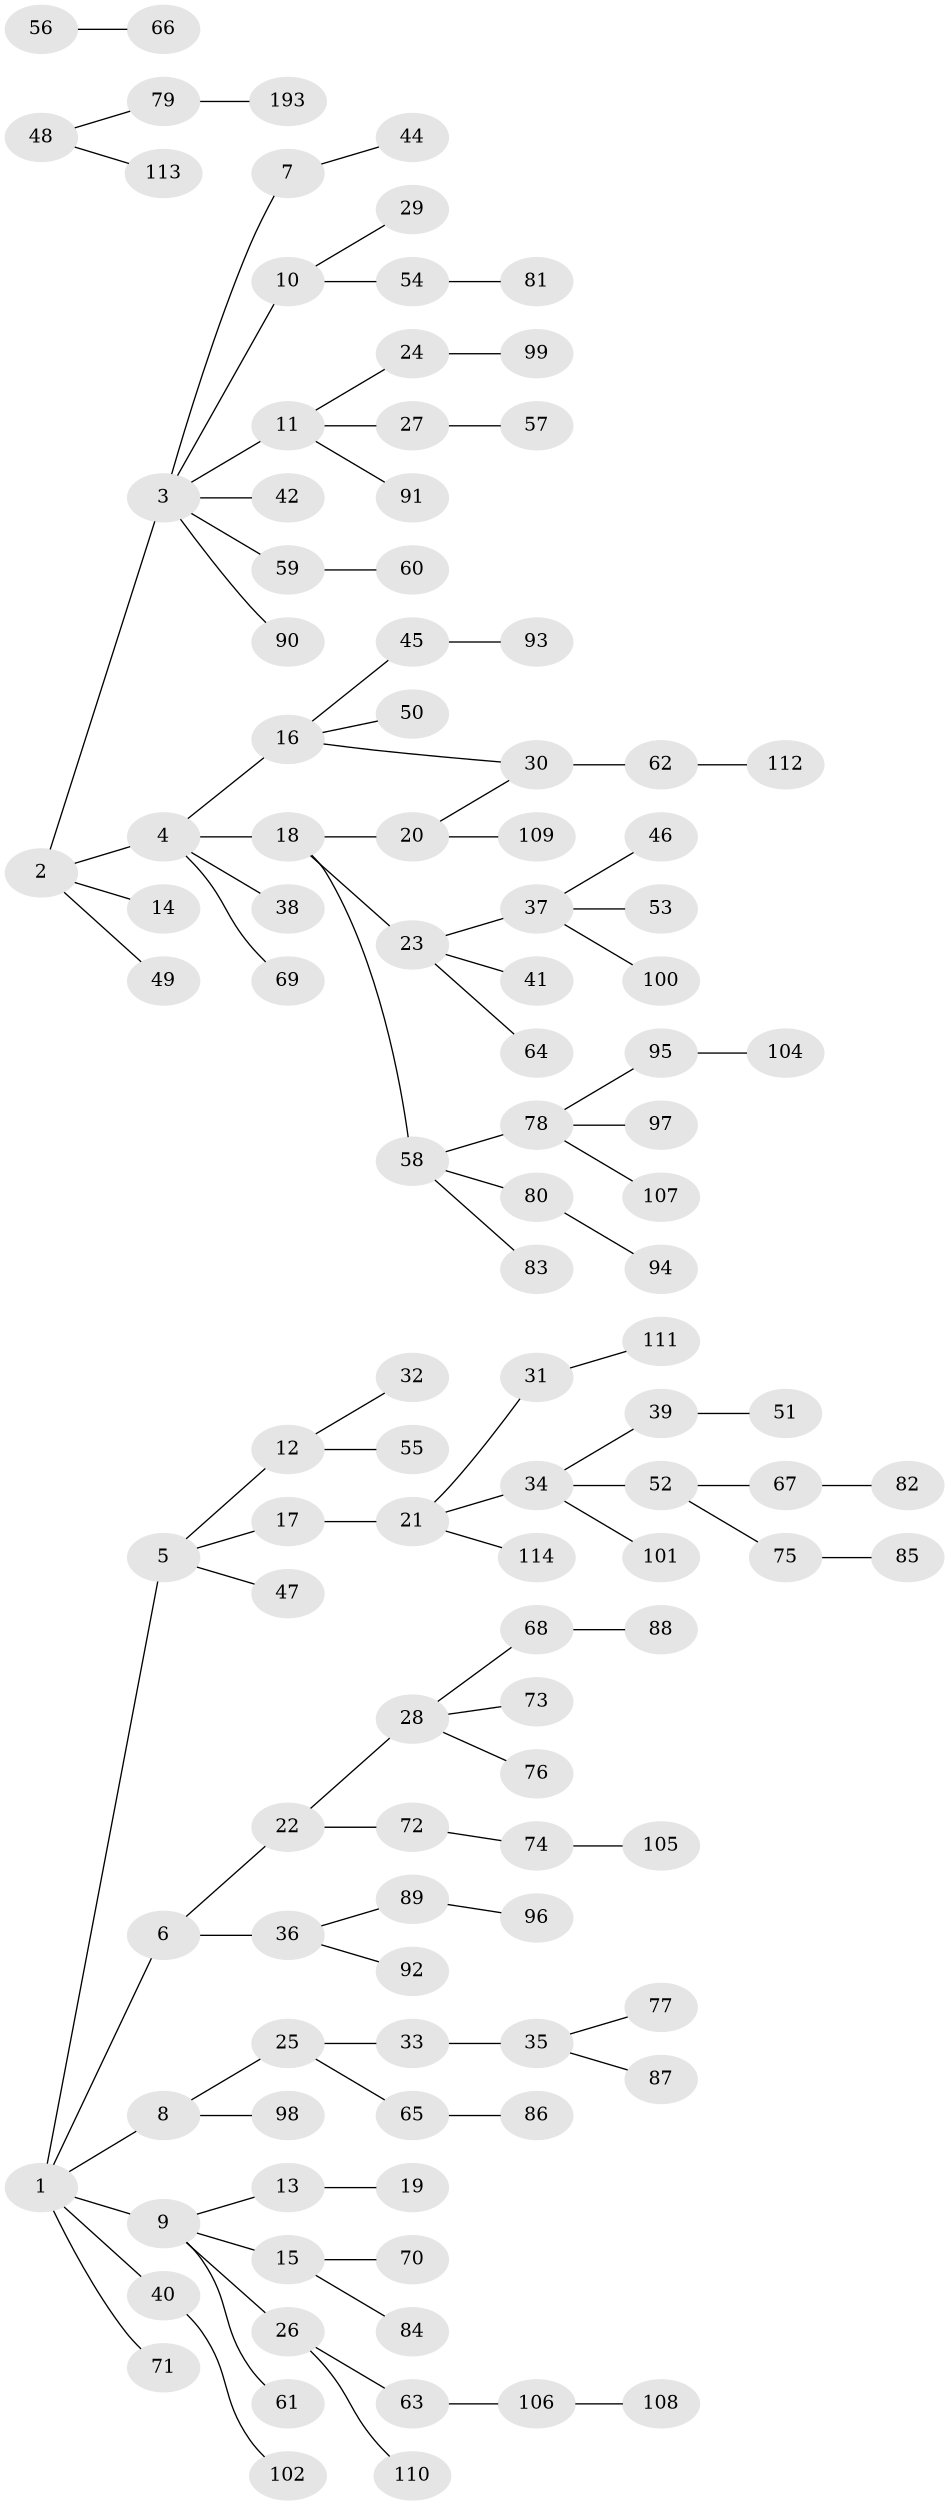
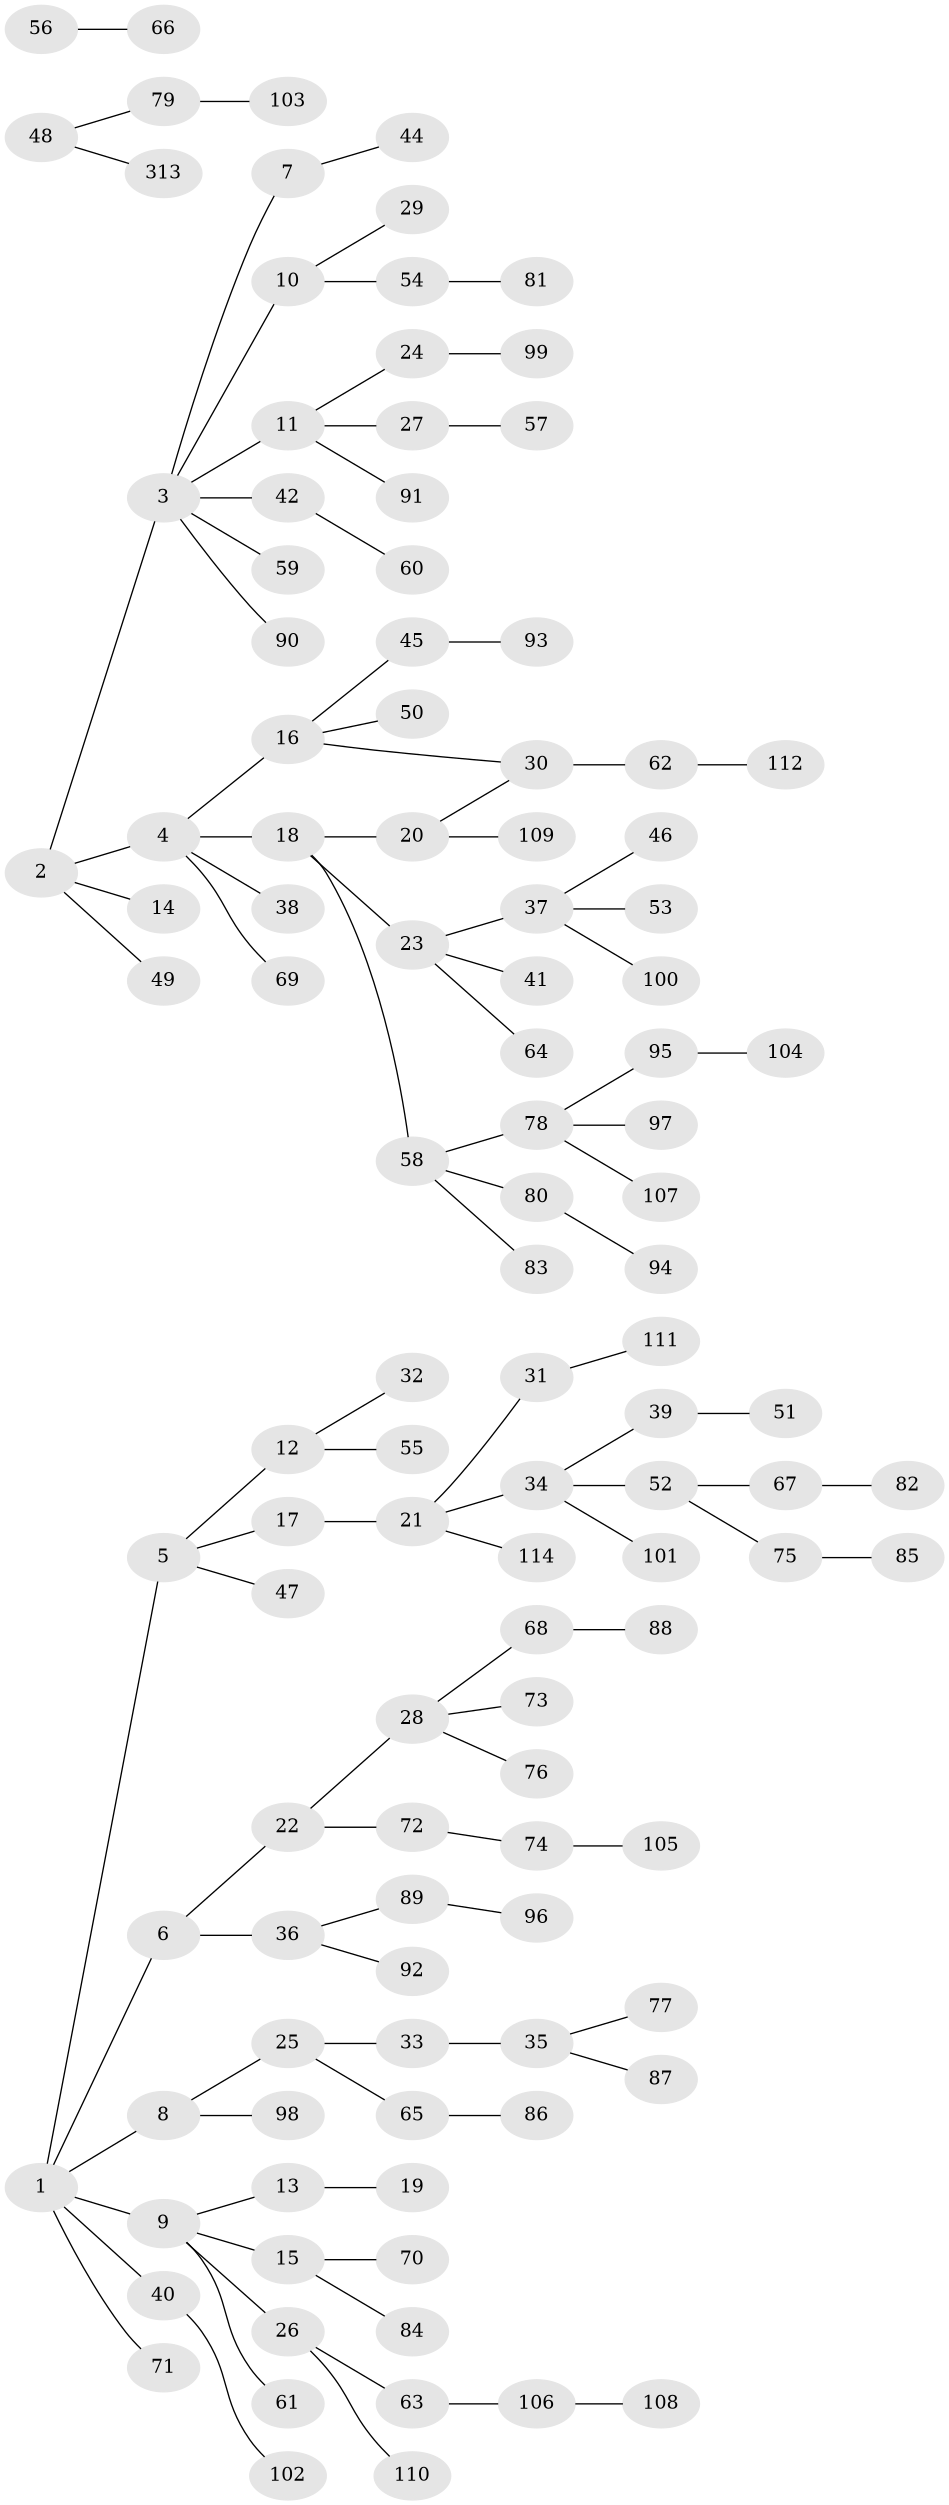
node "193": label "193" -> "103"
node "113": label "113" -> "313"
edge "59" -- "60": now "42" -- "60"
